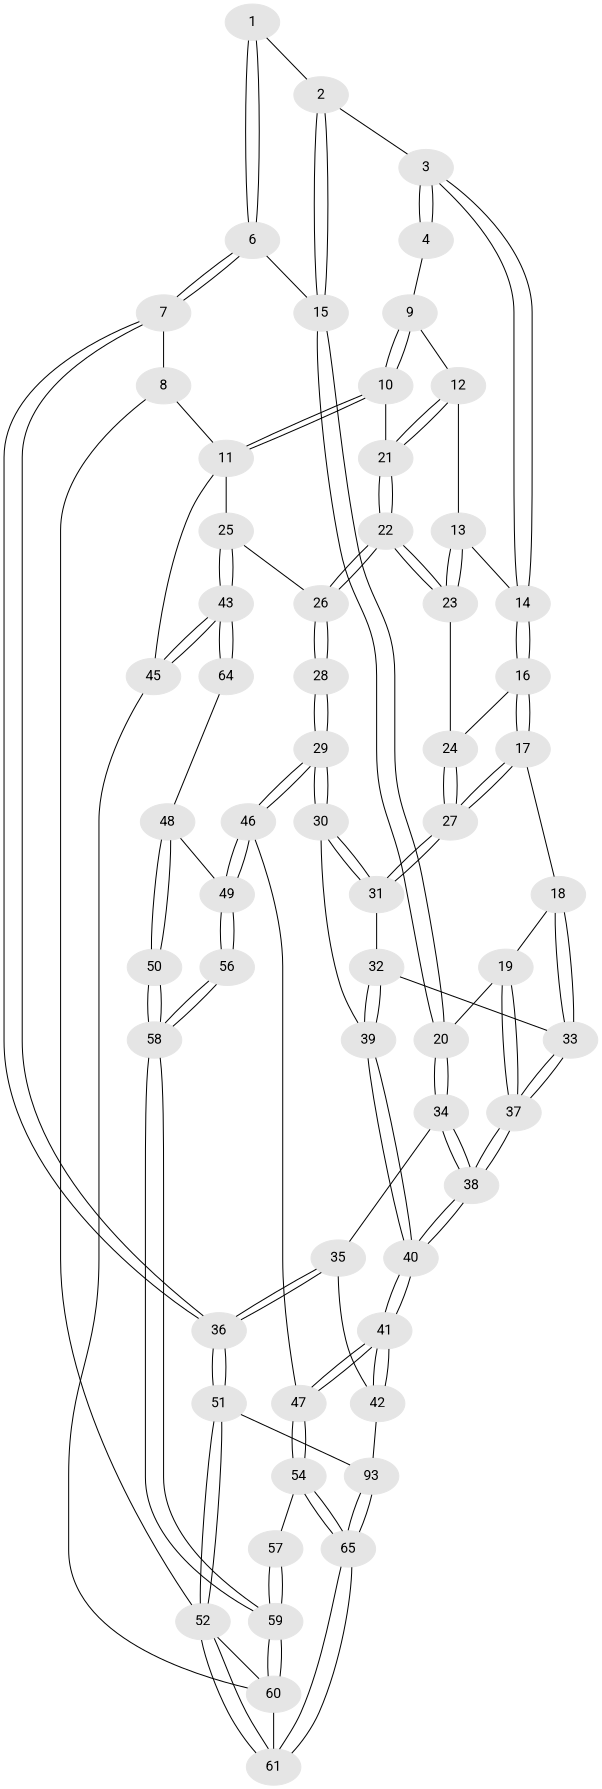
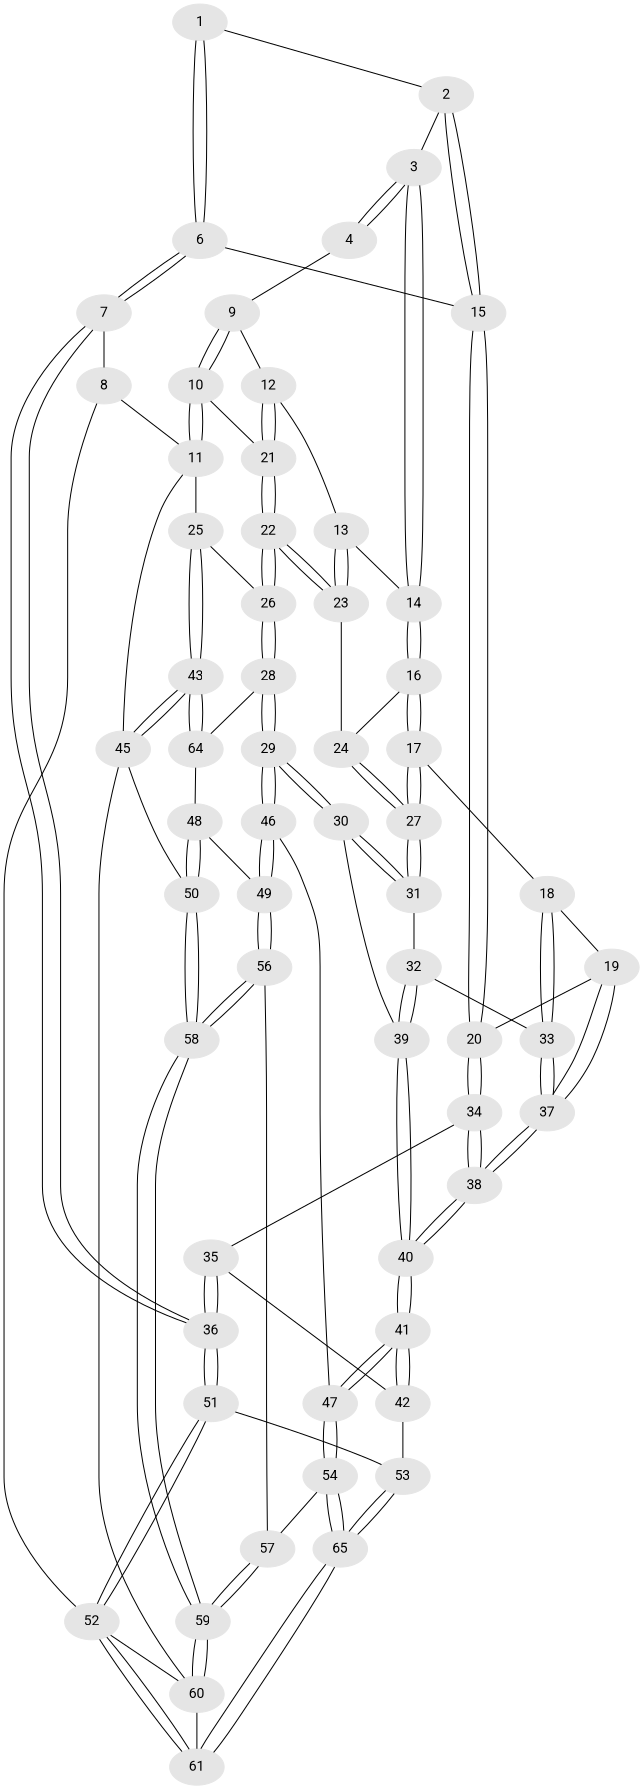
edge "28" -- "64": added
edge "45" -- "50": added
edge "56" -- "57": added
node "93": label "93" -> "53"
